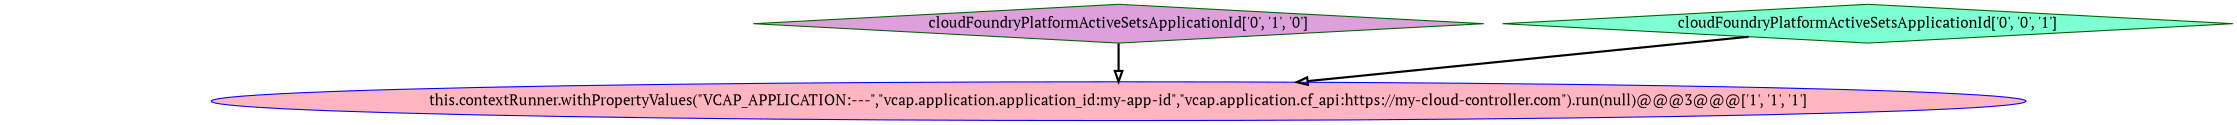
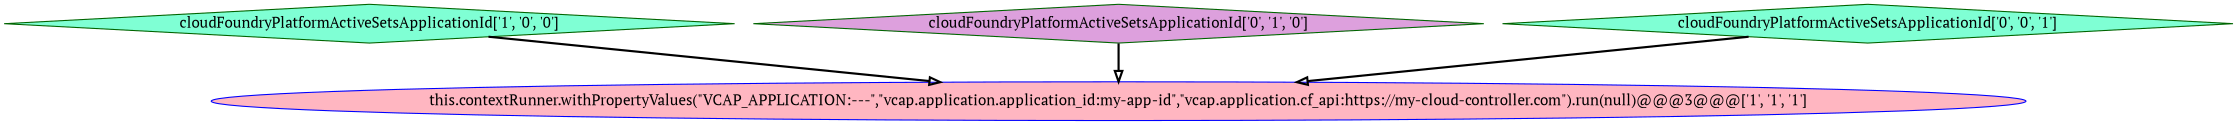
node "cloudFoundryPlatformActiveSetsApplicationId['1', '0', '0']": added
